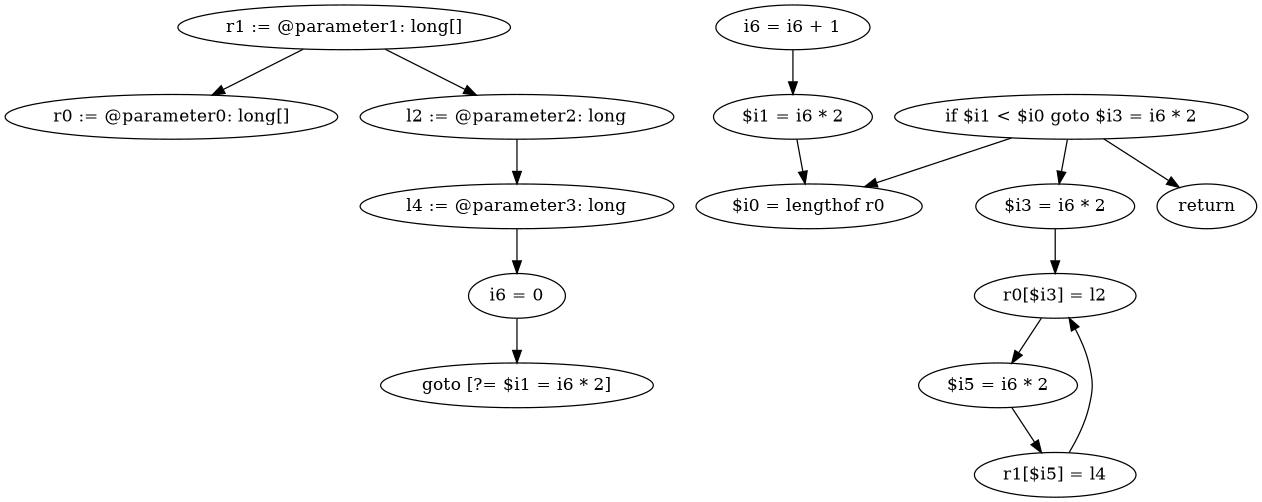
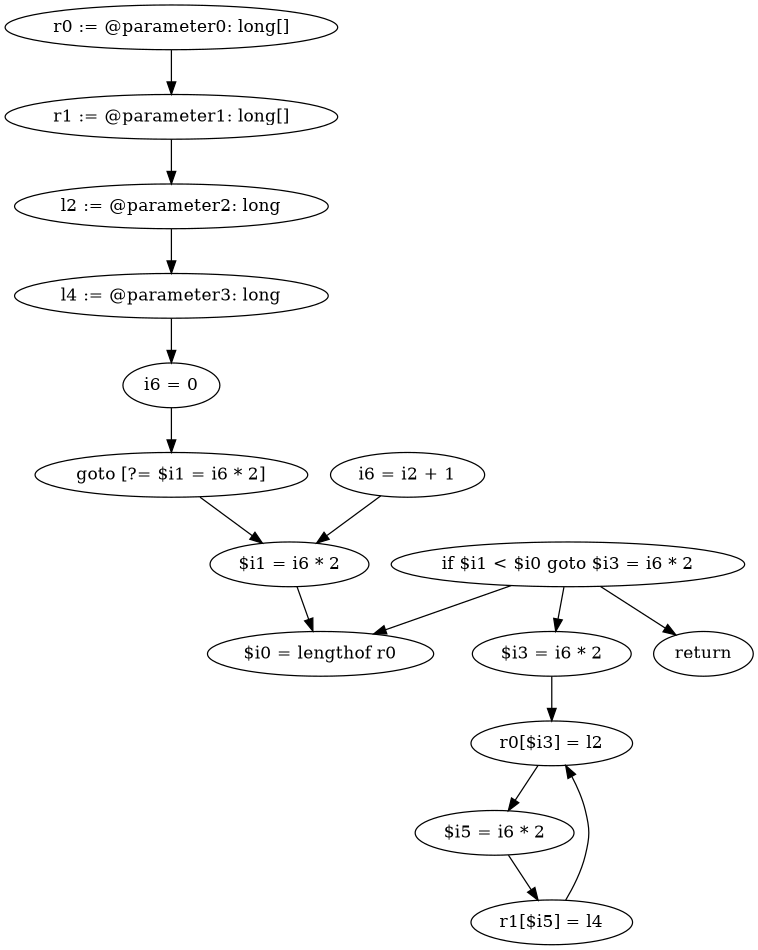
node "i6 = i6 + 1": label "i6 = i6 + 1" -> "i6 = i2 + 1"
edge "r1 := @parameter1: long[]" -> "r0 := @parameter0: long[]": reversed
edge "goto [?= $i1 = i6 * 2]" -> "$i1 = i6 * 2": added
